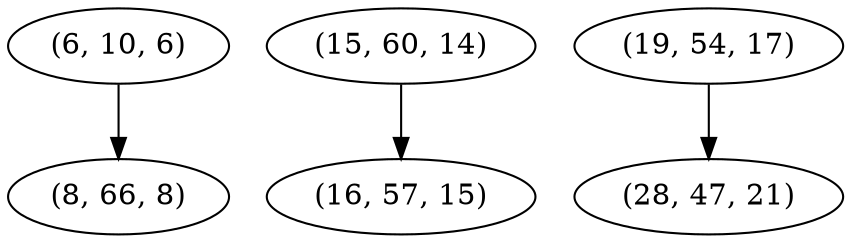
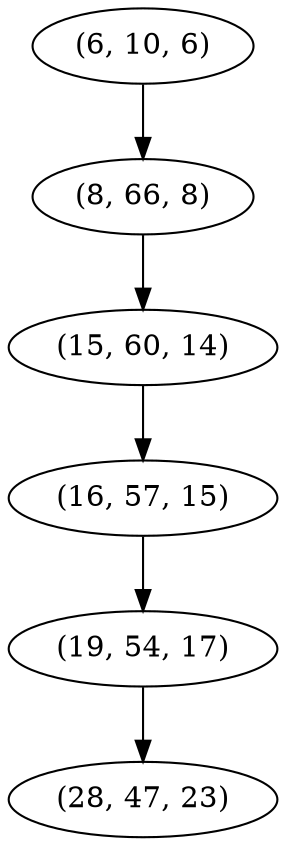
node "(28, 47, 21)": label "(28, 47, 21)" -> "(28, 47, 23)"
edge "(8, 66, 8)" -> "(15, 60, 14)": added
edge "(16, 57, 15)" -> "(19, 54, 17)": added
